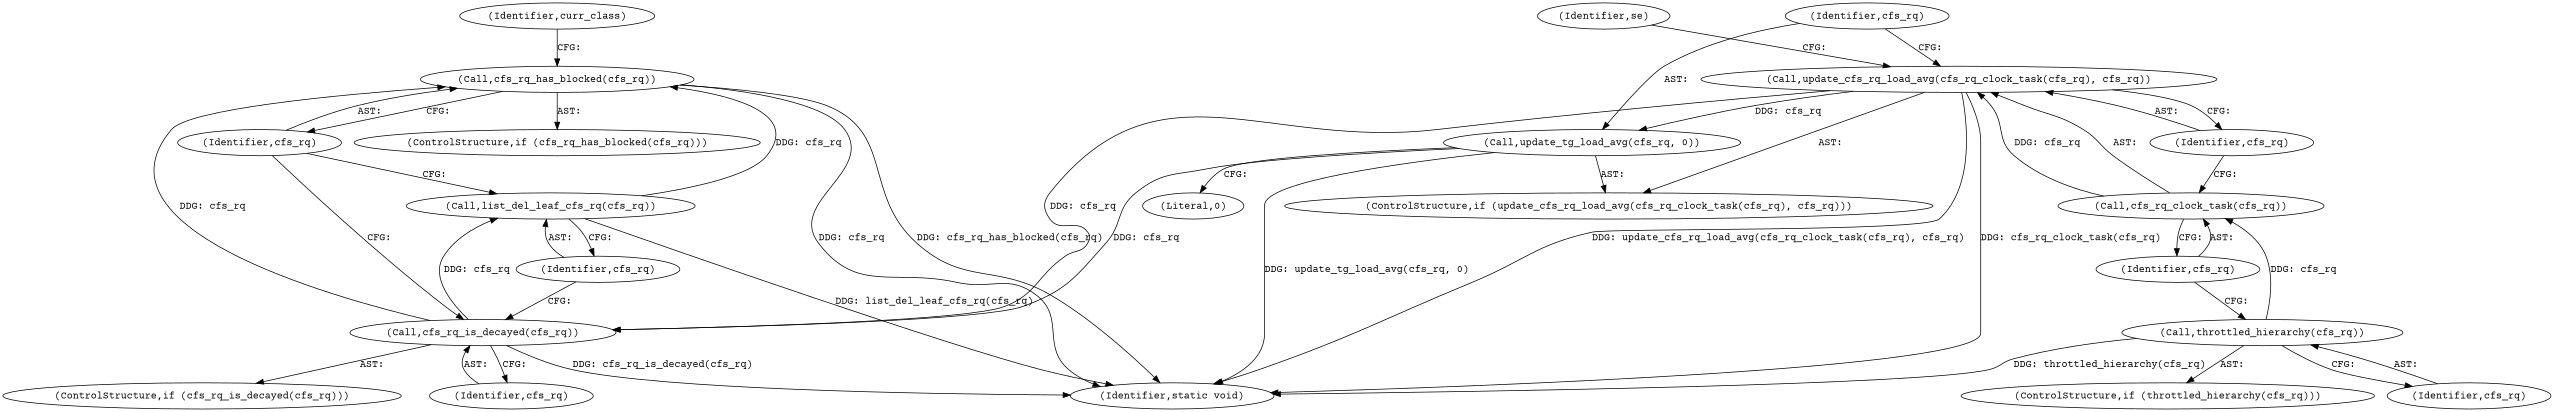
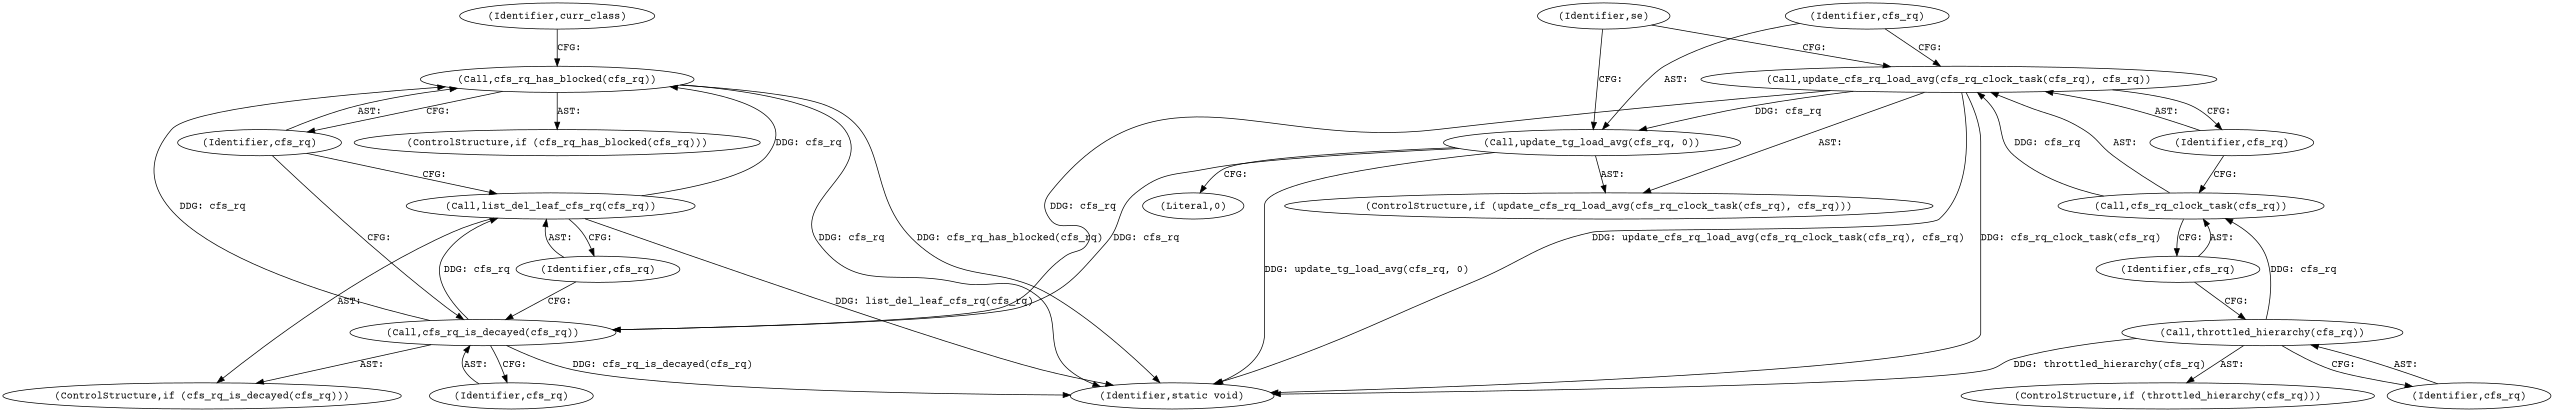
edge "(Identifier,se)" -> "(Call,update_tg_load_avg(cfs_rq, 0))": added, label "CFG:"
edge "(Call,list_del_leaf_cfs_rq(cfs_rq))" -> "(ControlStructure,if (cfs_rq_is_decayed(cfs_rq)))": added, label "AST:"
